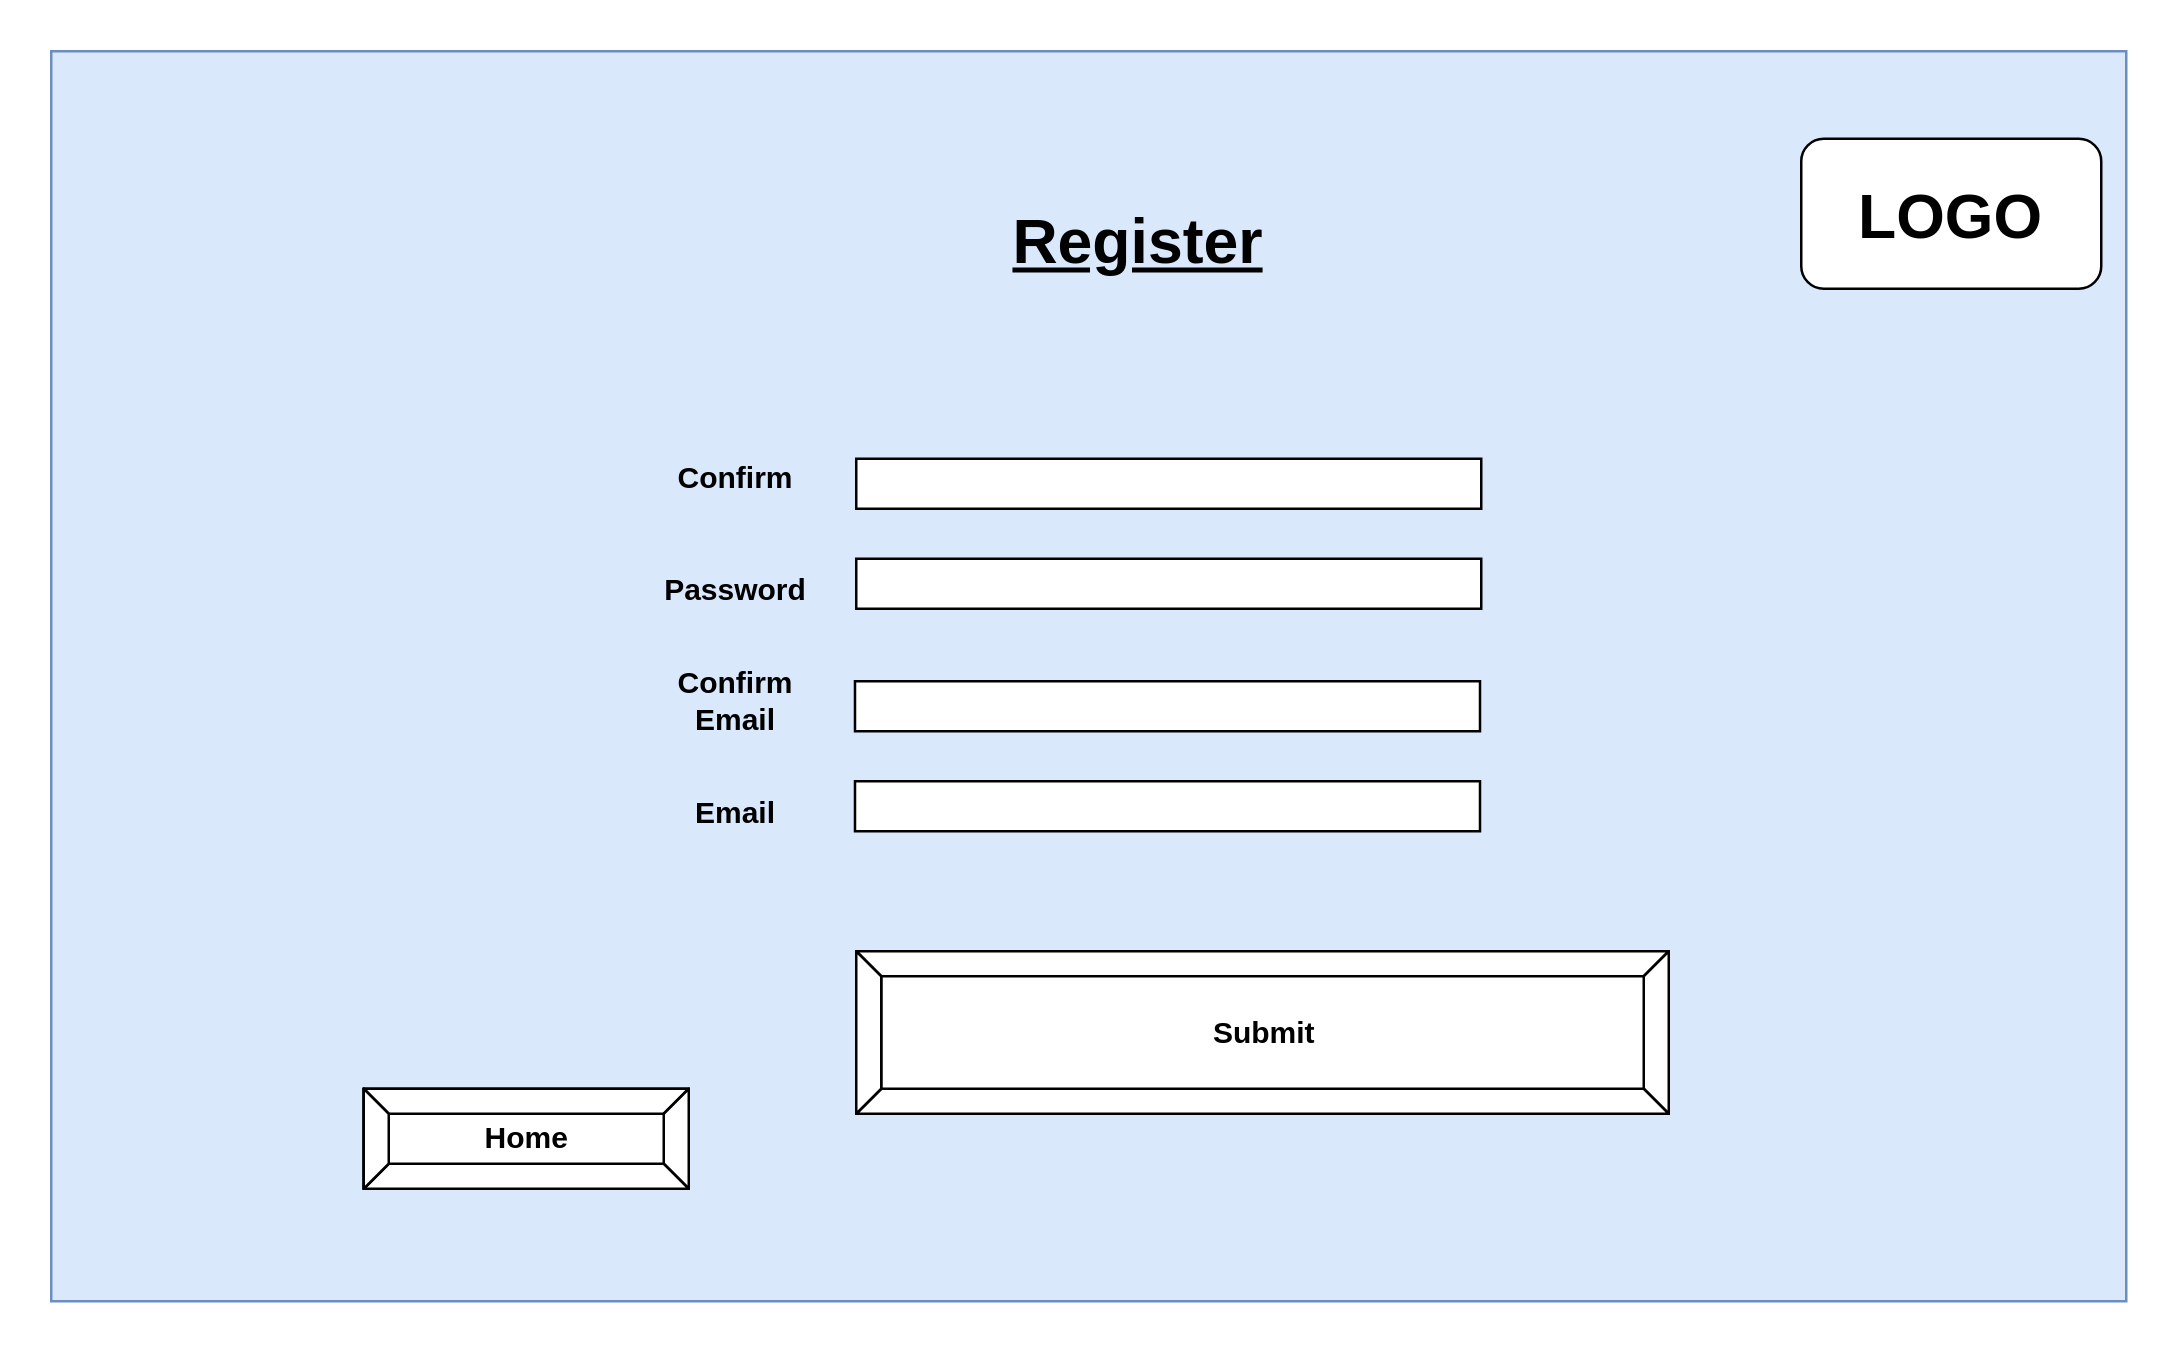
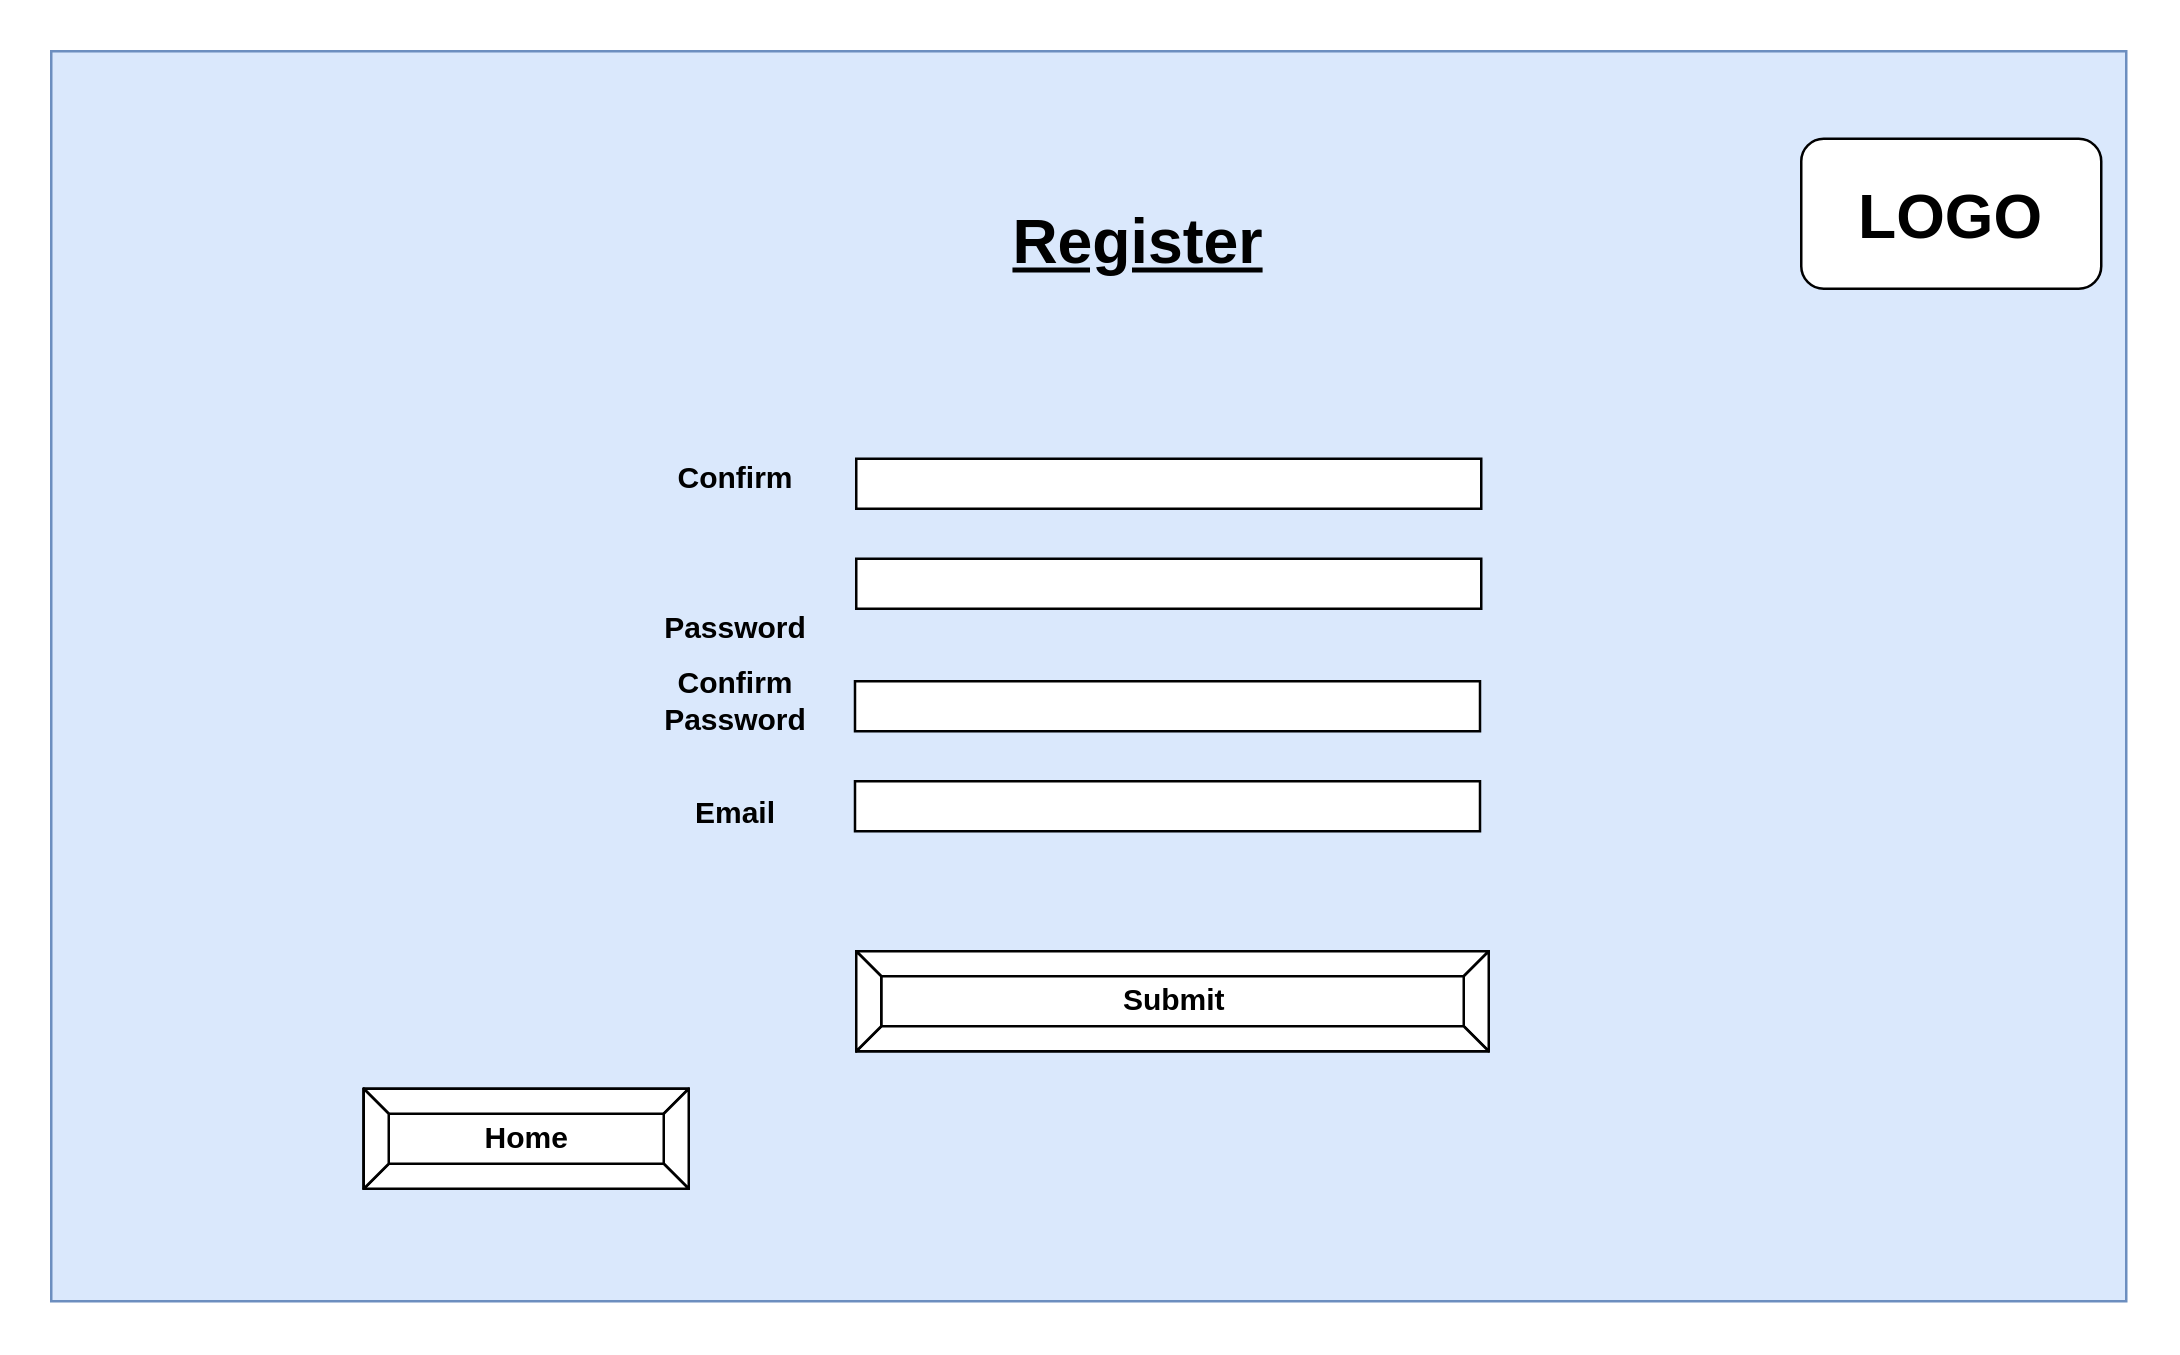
node "Password": moved (736, 590) -> (736, 628)
node "Confirm Email": label "Confirm Email" -> "Confirm Password"
node "Submit": size 813x163 -> 633x100
